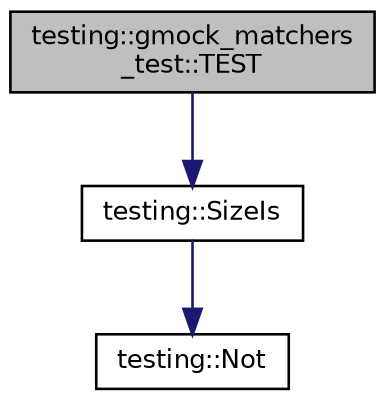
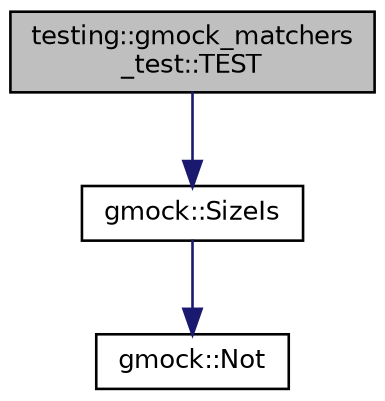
node "testing::SizeIs": label "testing::SizeIs" -> "gmock::SizeIs"
node "testing::Not": label "testing::Not" -> "gmock::Not"
